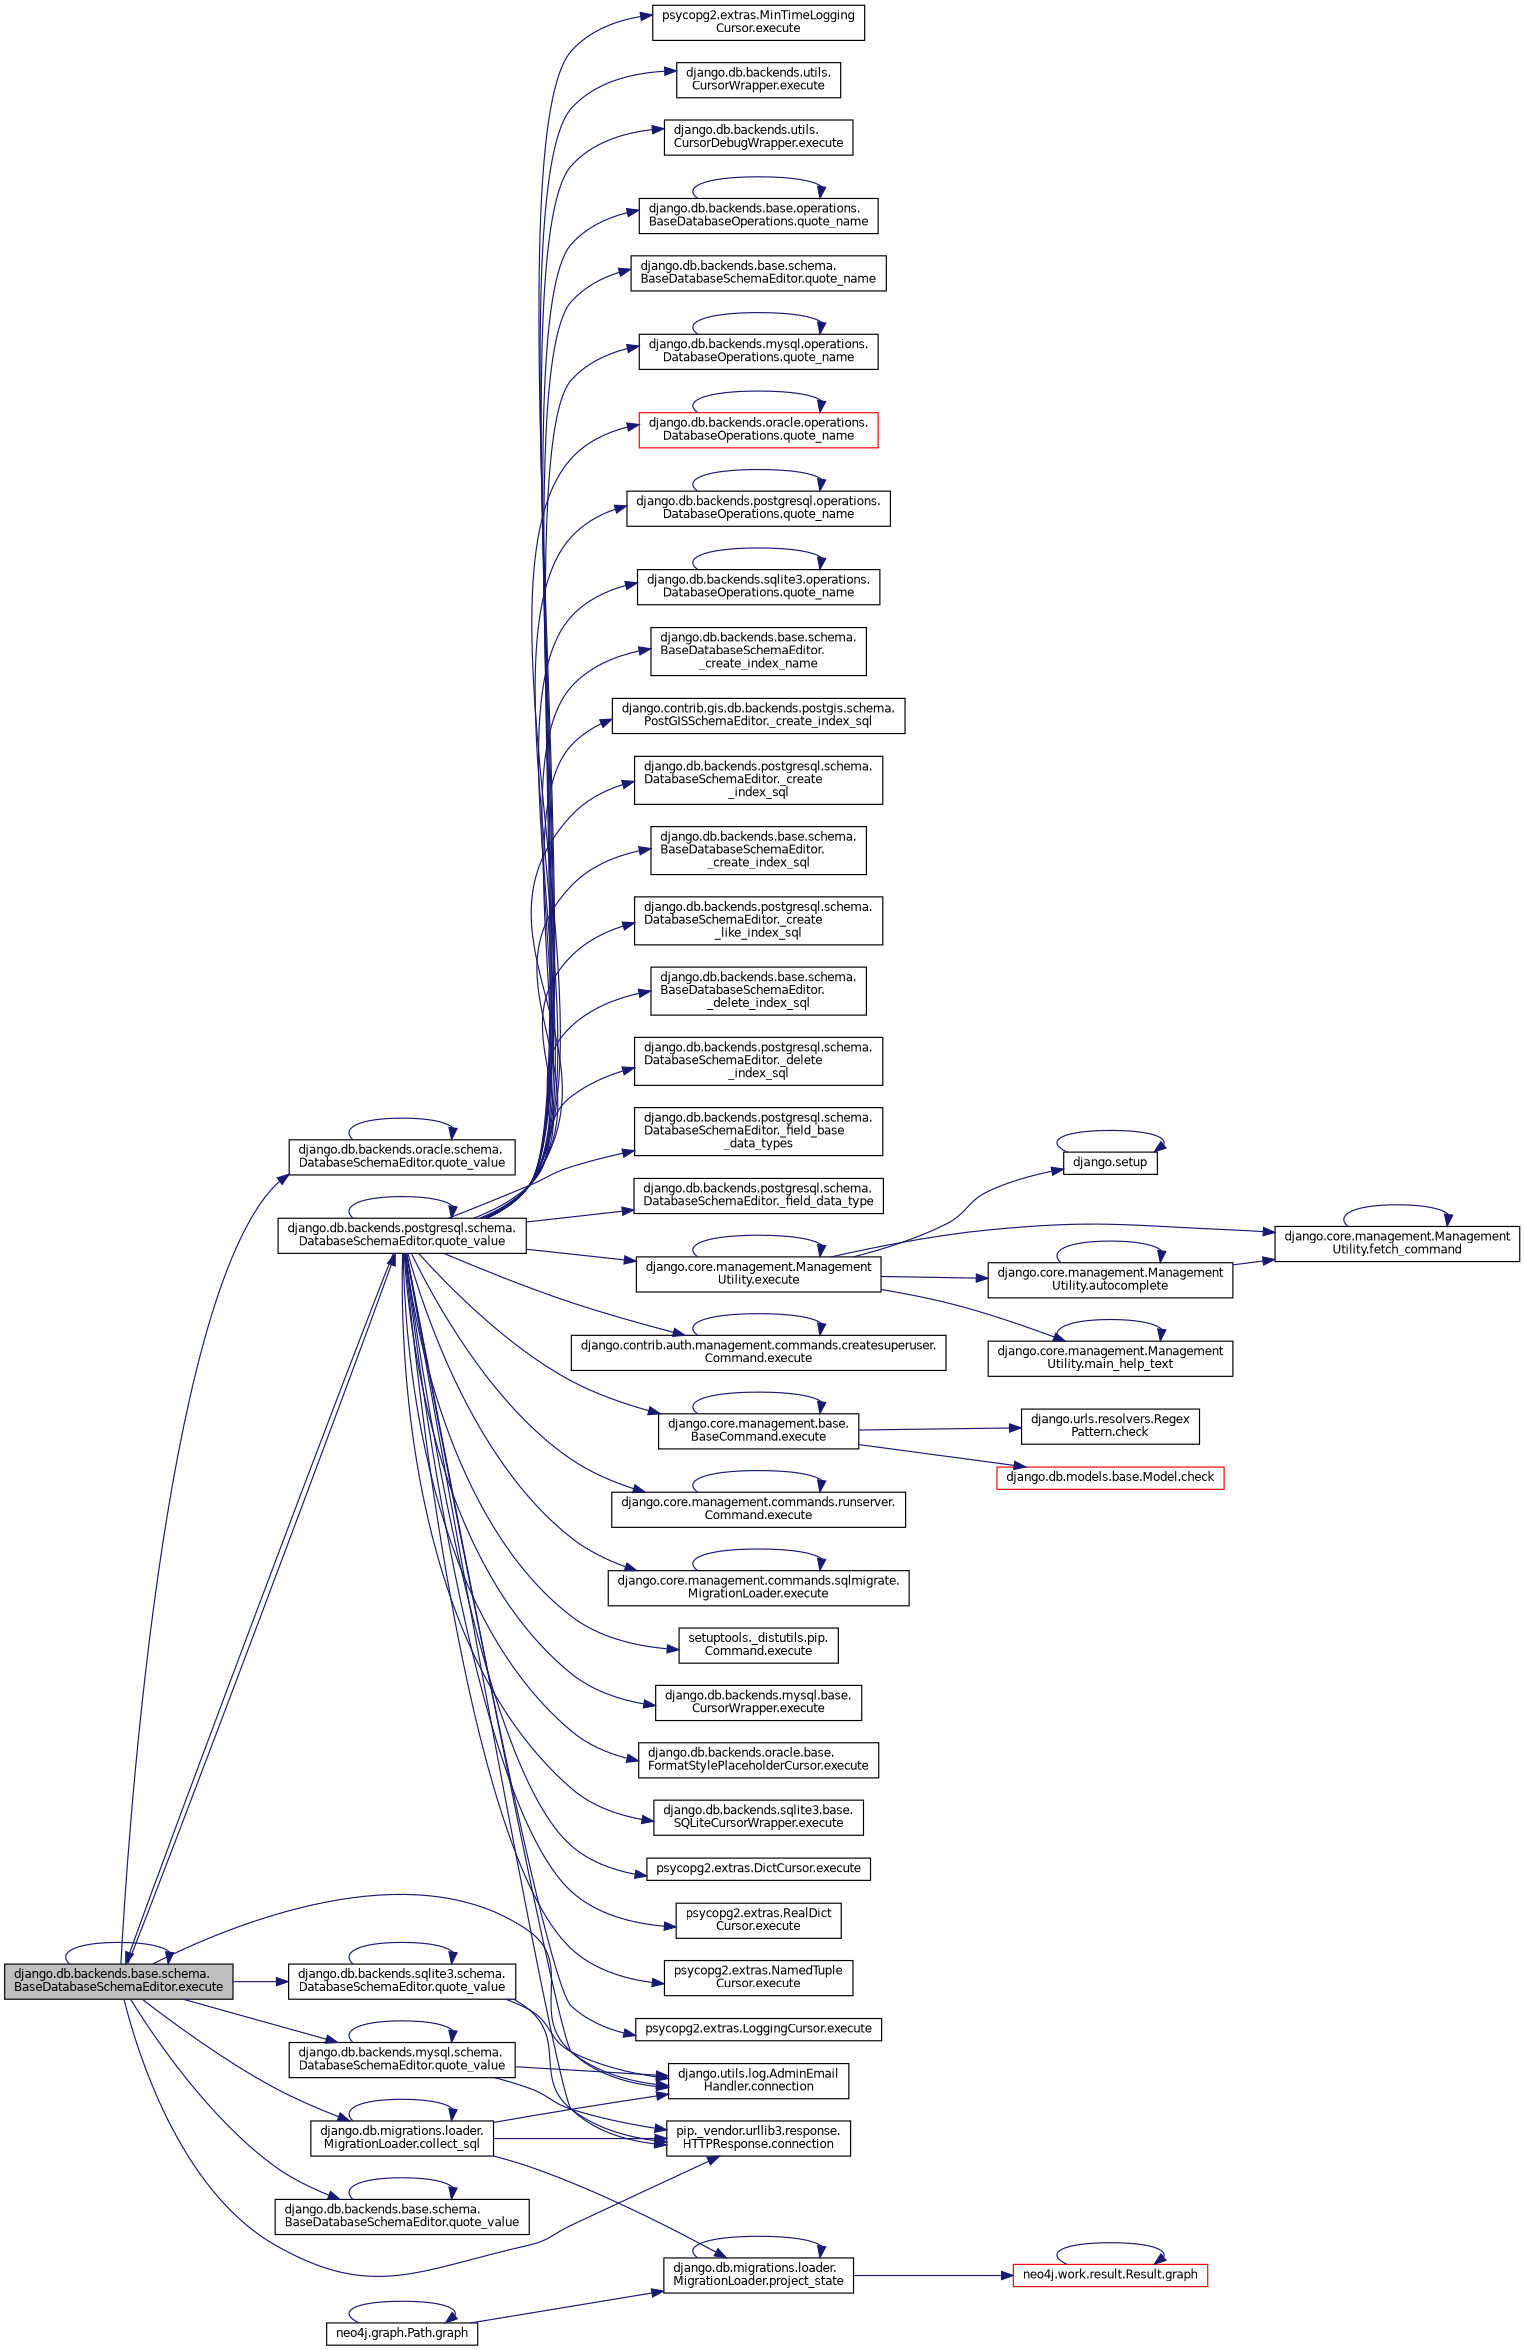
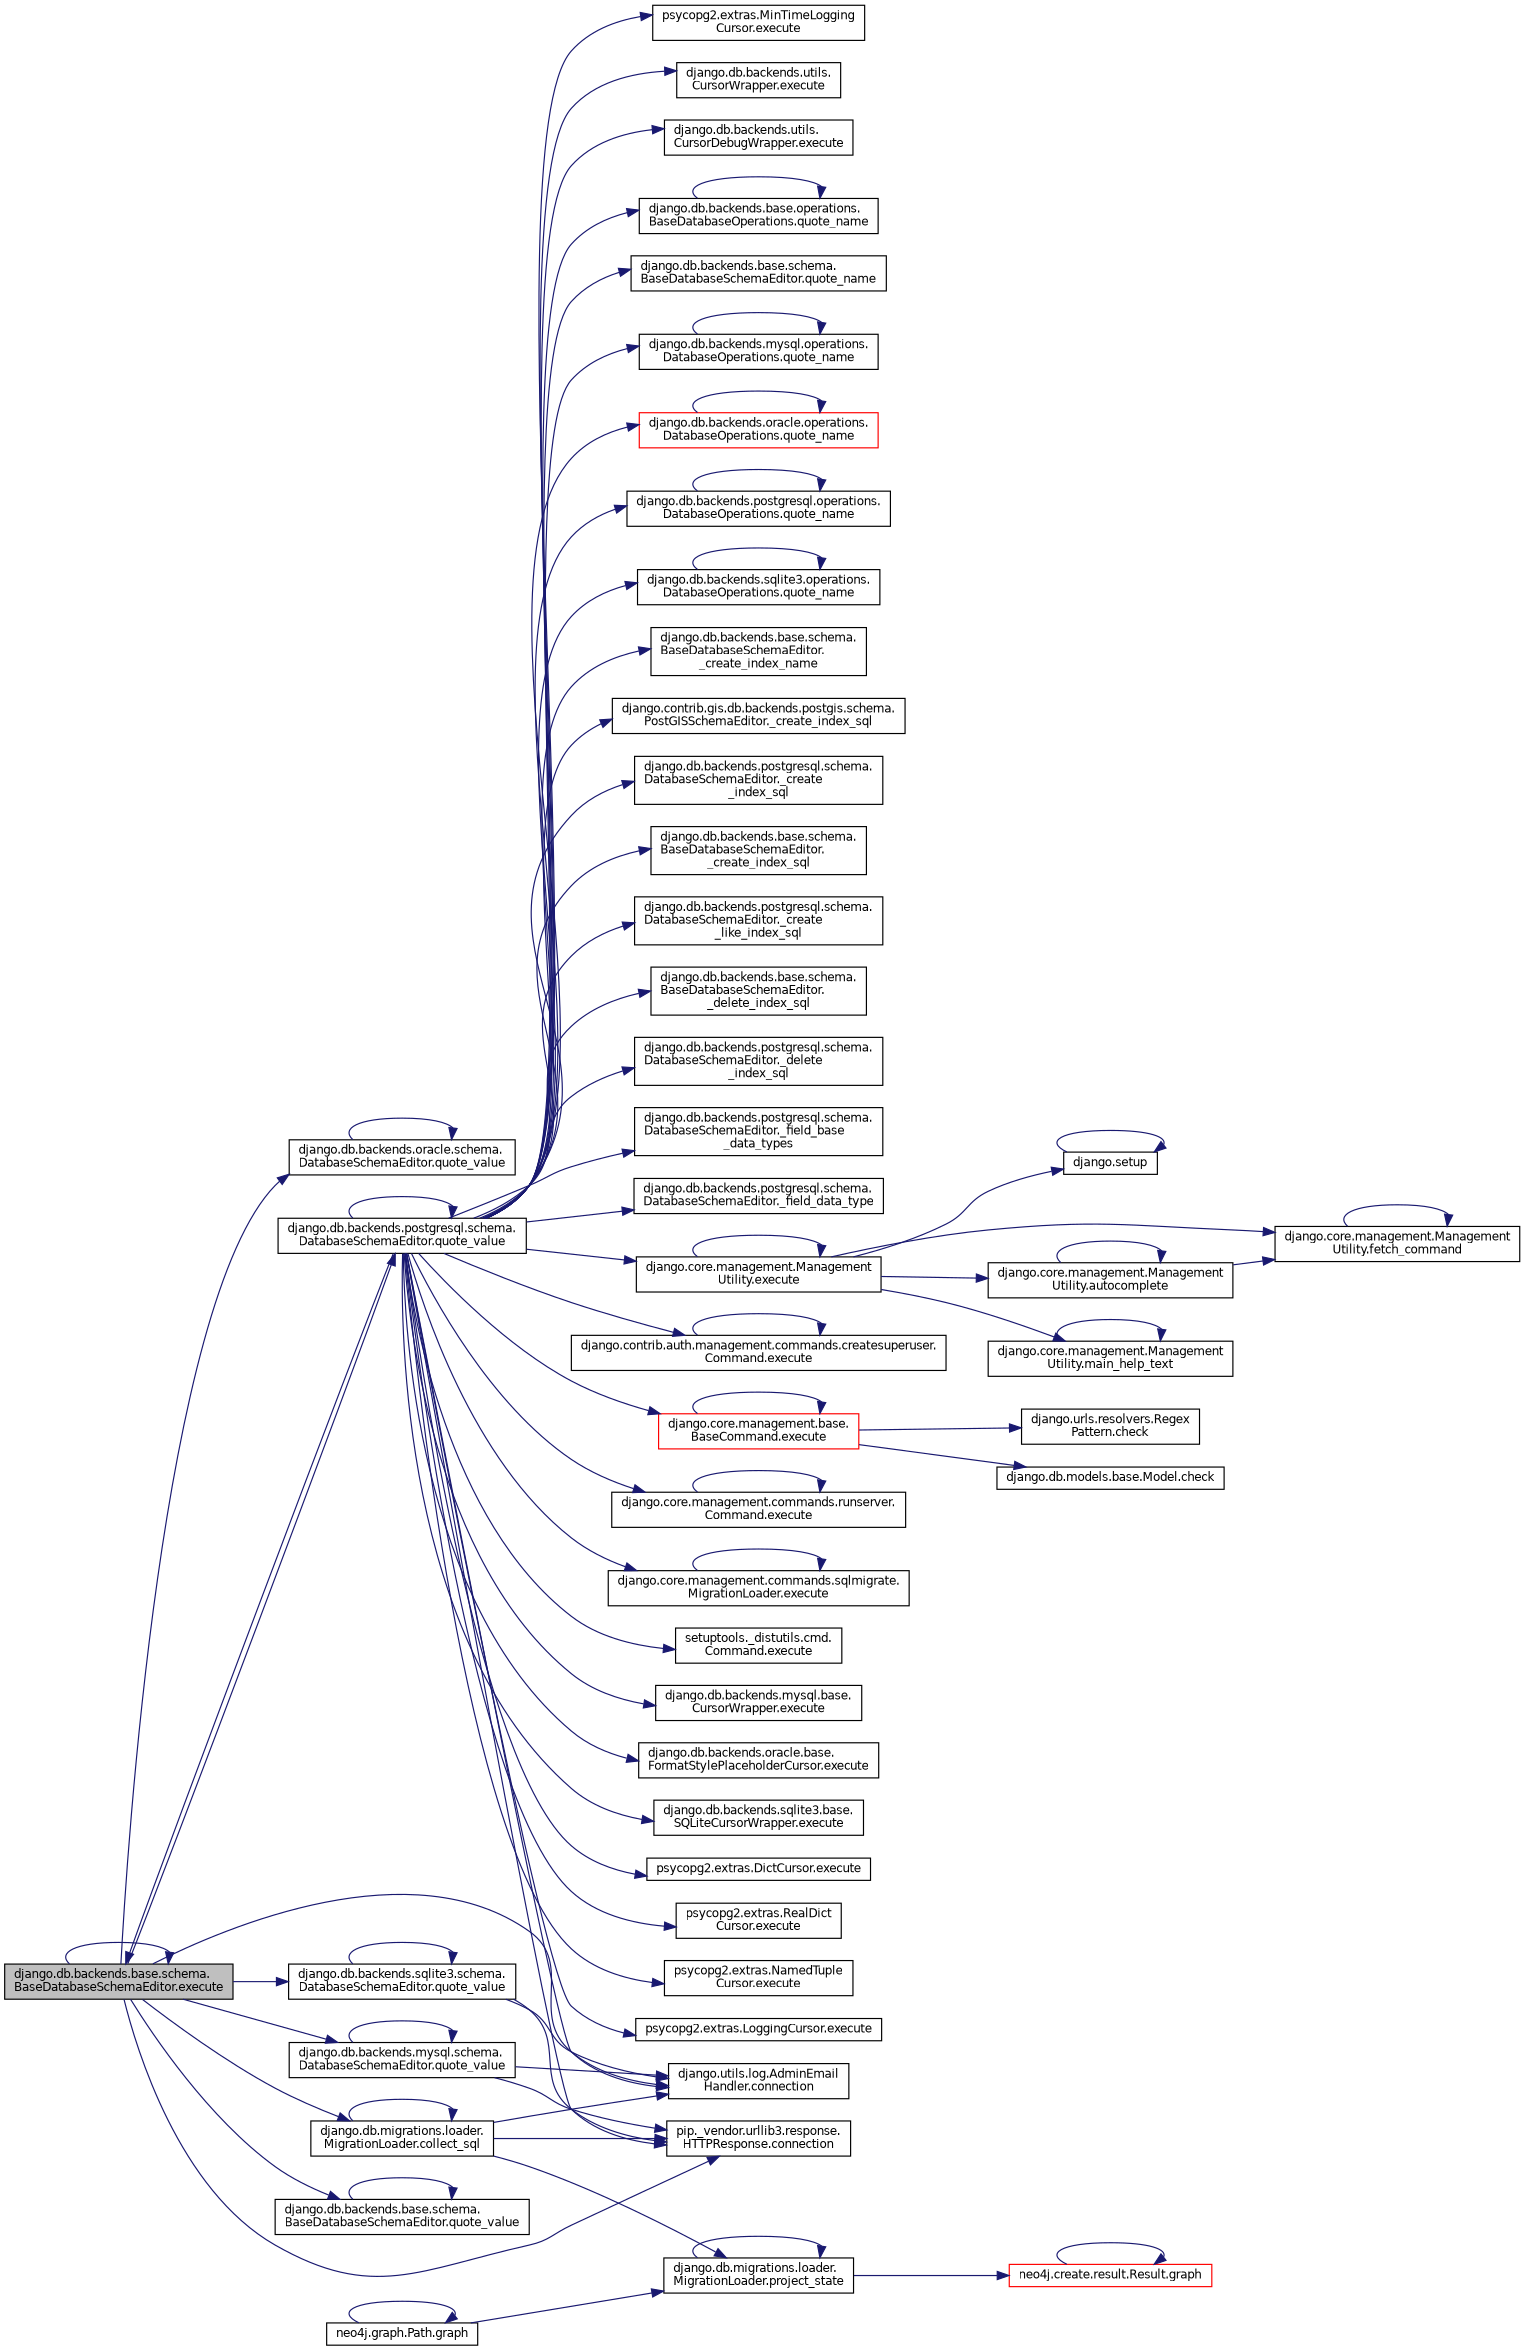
node "django.core.management.base. BaseCommand.execute": color black -> red
node "django.db.models.base.Model.check": color red -> black
node "setuptools._distutils.pip. Command.execute": label "setuptools._distutils.pip. Command.execute" -> "setuptools._distutils.cmd. Command.execute"
node "neo4j.work.result.Result.graph": label "neo4j.work.result.Result.graph" -> "neo4j.create.result.Result.graph"
